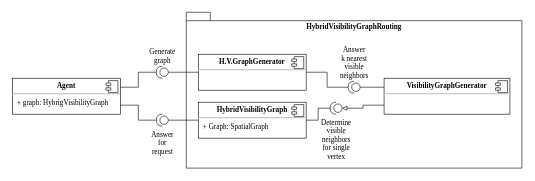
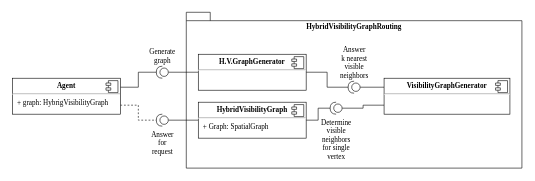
edge "VisibilityGraphGenerator" -> "Determine visible neighbors for single vertex": arrowhead block -> none
edge "Agent + graph: HybrigVisibilityGraph" -- "Answer for request": style solid -> dashed
